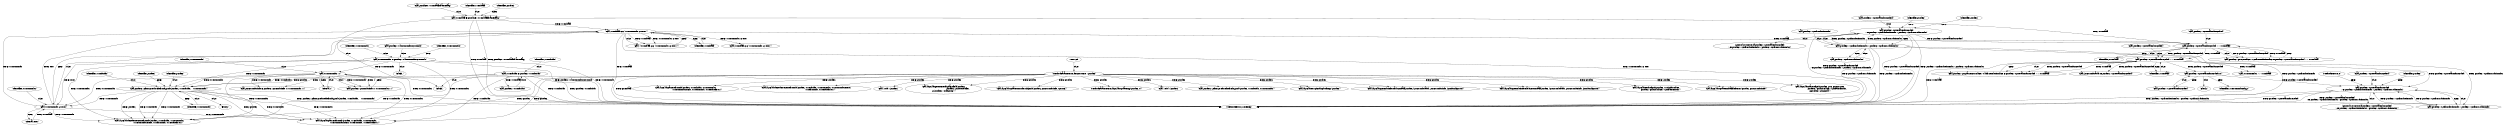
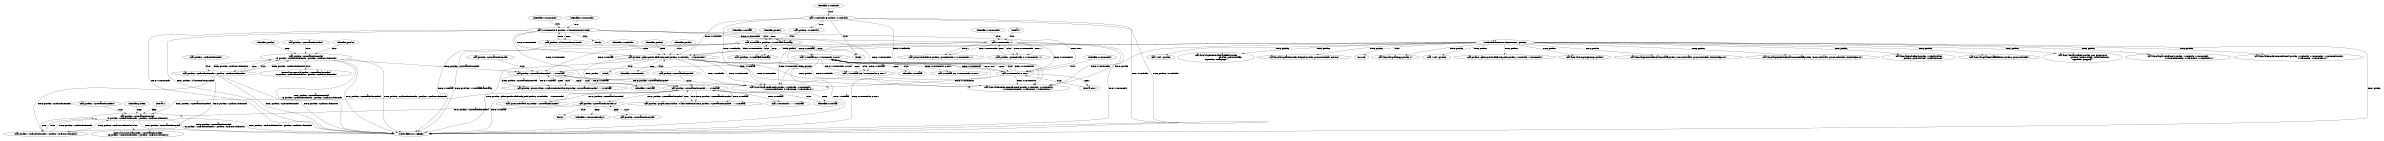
edge "(Call,u1_num_mbs = ps_dec->u4_num_mbs_cur_nmb)" -> "(Call,ps_dec->u4_num_mbs_cur_nmb)": added, label "CFG:"
edge "(Call,u1_mbaff = ps_slice->u1_mbaff_frame_flag)" -> "(Call,ps_slice->u1_mbaff_frame_flag)": added, label "CFG:"
edge "(Call,ps_dec->u4_num_mbs_cur_nmb)" -> "(Call,u1_num_mbs = ps_dec->u4_num_mbs_cur_nmb)": label "AST: " -> "DDG: 1"
node "(Call,ps_dec->u2_frm_wd_in_mbs)": removed
edge "1000129" -> "(MethodParameterIn,dec_struct_t * ps_dec)": reversed
node "(MethodReturn,0)": label "(MethodReturn,0)" -> "(Literal,0)"
edge "(Call,u1_mb_idx = ps_dec->u1_mb_idx)" -> "(Call,ps_dec->u1_mb_idx)": label "DDG: u1_mbaff" -> "CFG: "
edge "(Call,u1_num_mbs - 1)" -> "(Literal,1)": removed, label "CFG:"
edge "(Call,ps_dec->u1_mb_idx)" -> "(Call,u1_mb_idx = ps_dec->u1_mb_idx)": now "(Call,ps_dec->u1_mb_idx)" -> "(Call,u1_mbaff = ps_slice->u1_mbaff_frame_flag)"
edge "(MethodParameterIn,dec_struct_t * ps_dec)" -> "(MethodReturn,WORD32)": label "DDG: ps_mbaff" -> "DDG: ps_dec"
node "(MethodParameterIn,ih264d_update_qp(ps_dec, 0))": label "(MethodParameterIn,ih264d_update_qp(ps_dec, 0))" -> "(Call,ih264d_update_qp(ps_dec, 0))"
node "(Call,ih264d_err_pic_dispbuf_mgr(ps_dec))": label "(Call,ih264d_err_pic_dispbuf_mgr(ps_dec))" -> "(Call,ih264d_err_pic_get_mgr(ps_dec))"
edge "(Literal,0x01)" -> "(Call,u1_num_mbs & 0x01)": label "DDG: u1_mbaff" -> "AST: "
